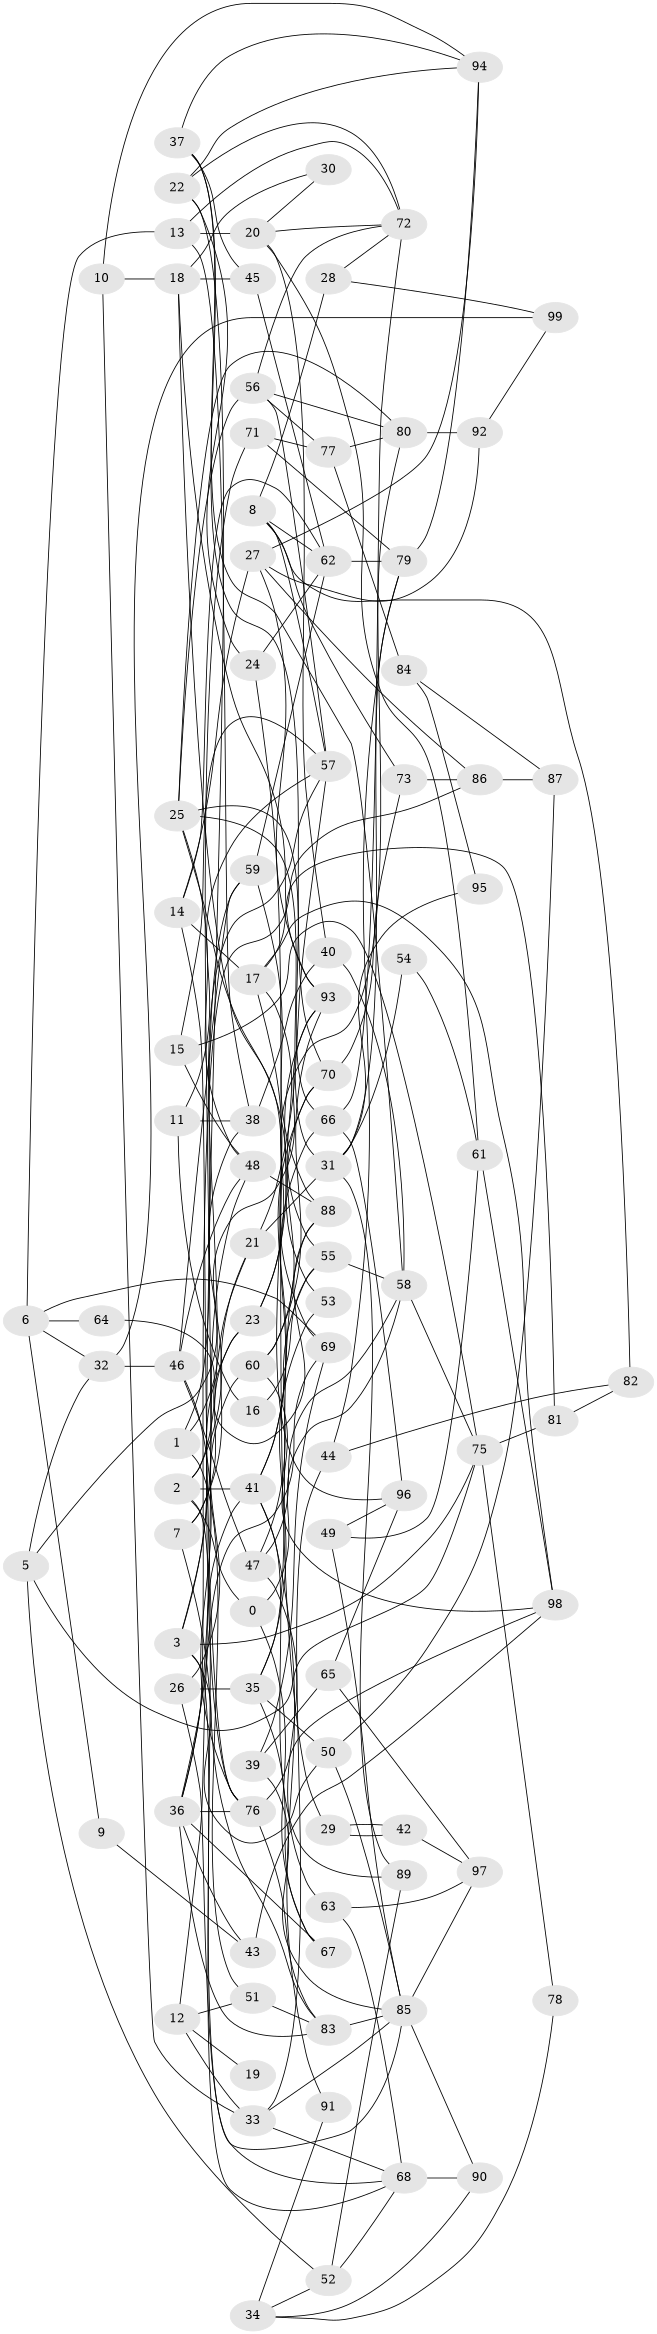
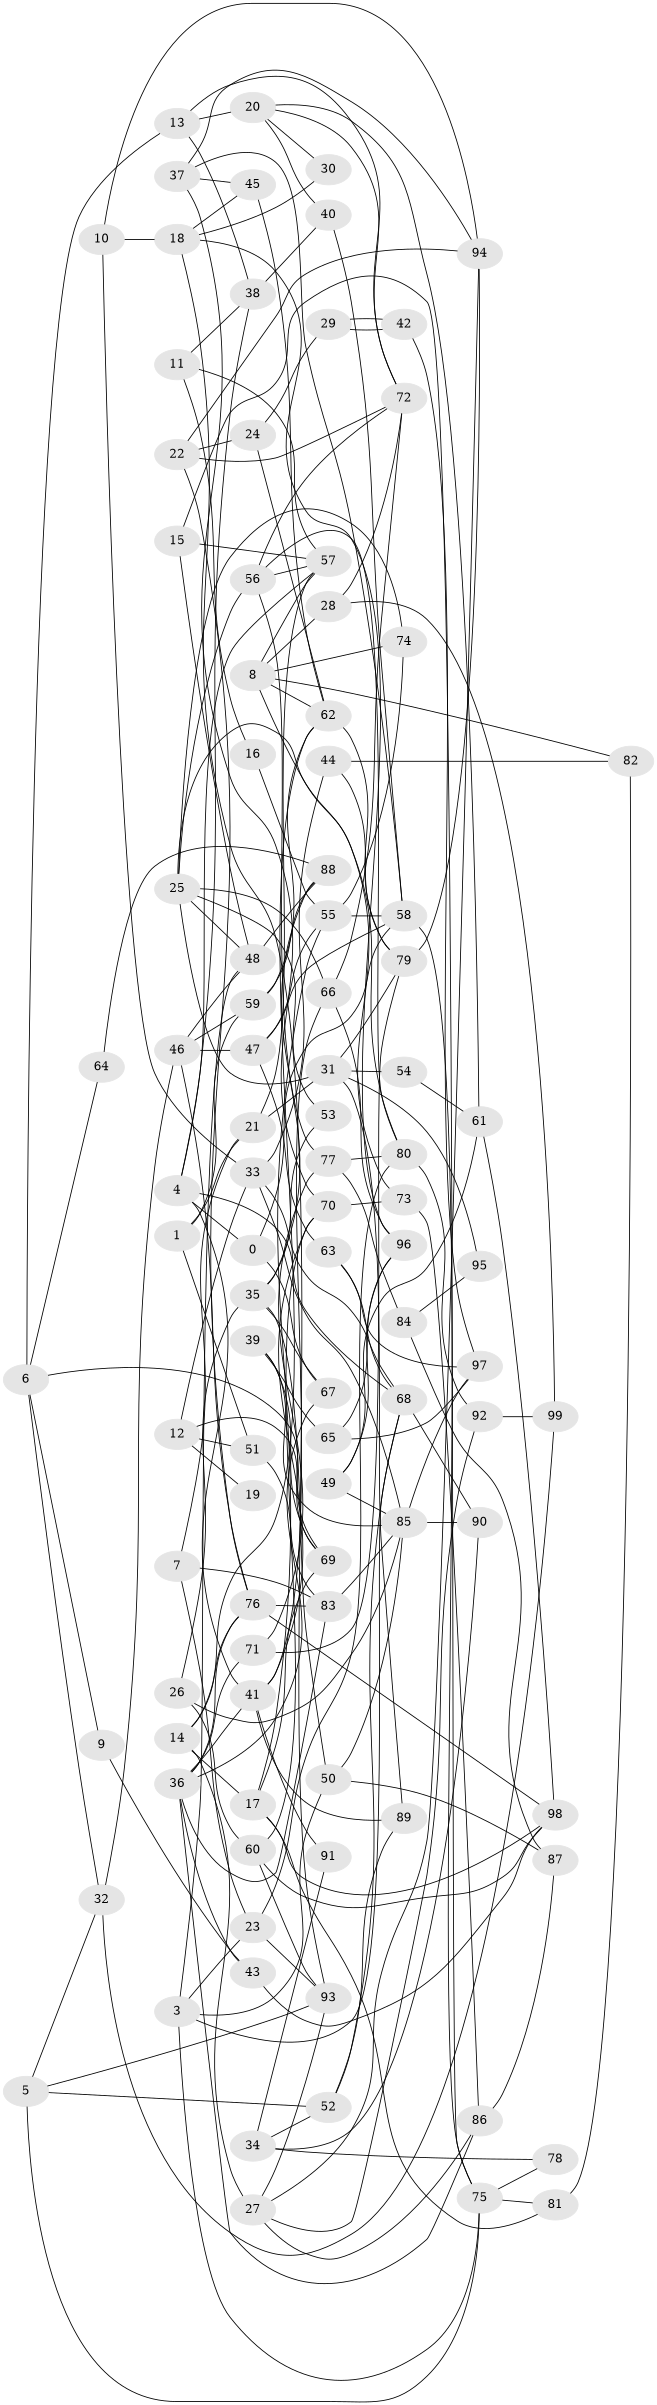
node "74": added
node "2": label "2" -> "4"
